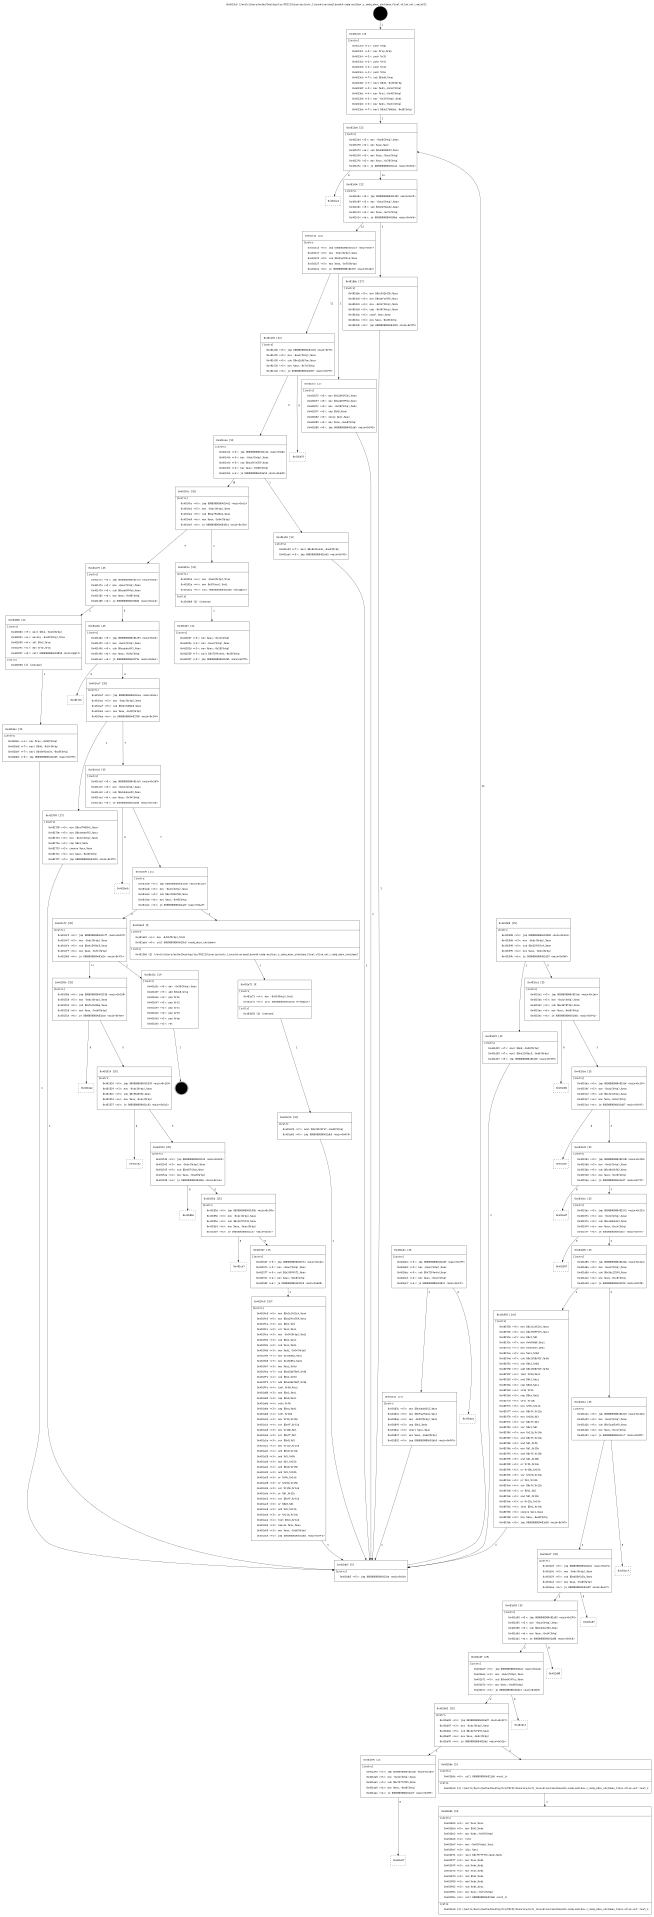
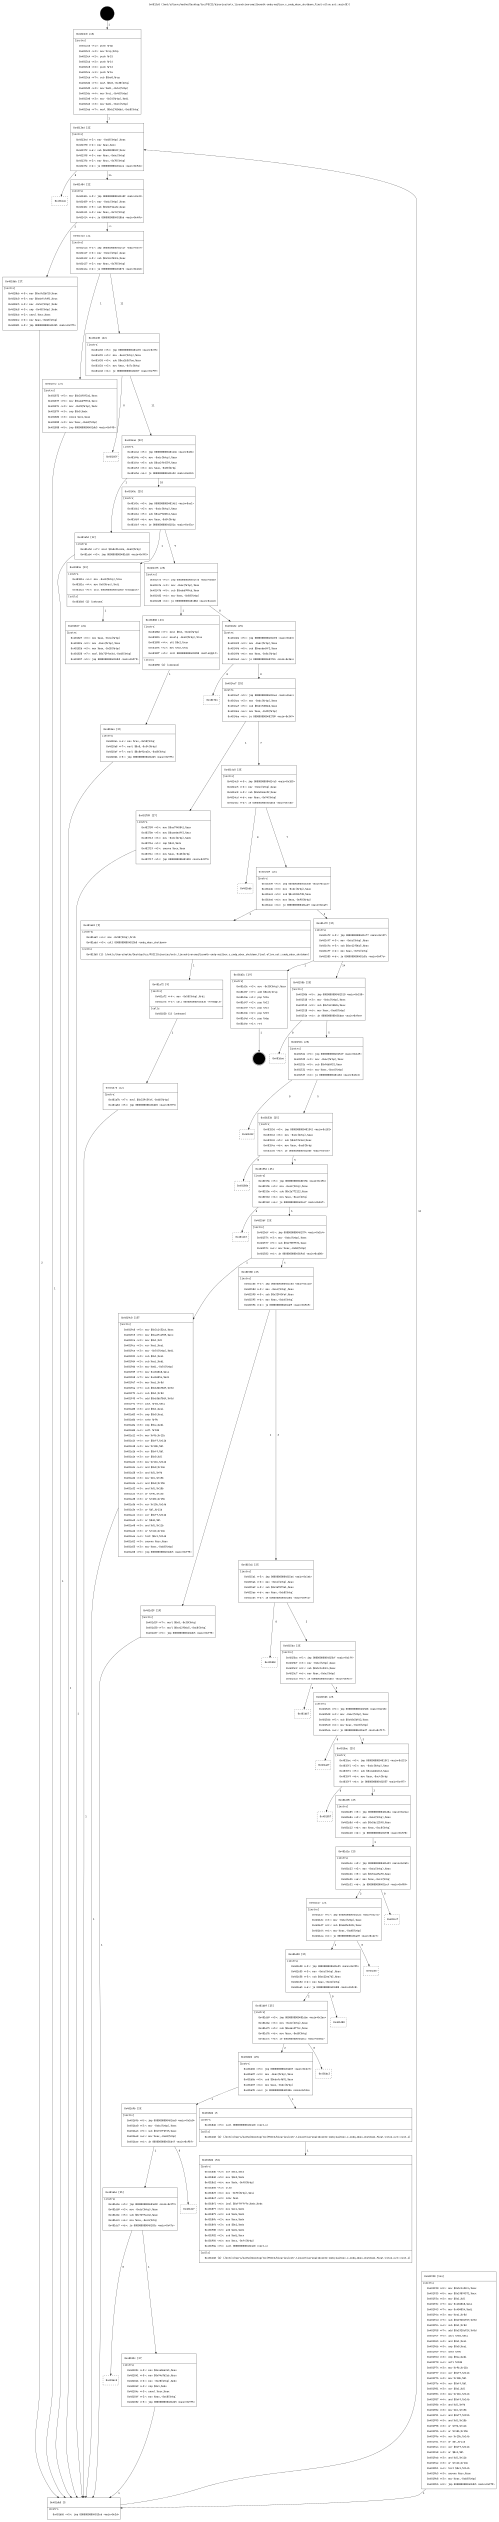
edge "0x40156f [25]" -> "0x401588 [25]": added, label "4"
edge "0x401605 [25]" -> "0x401930 [144]": removed, label "1"
edge "0x40169b [25]" -> "0x4016b4 [25]": added, label "1"
